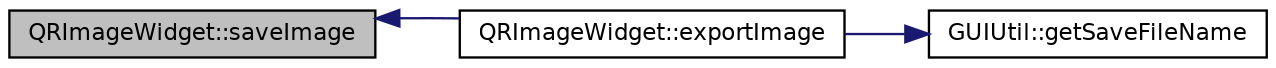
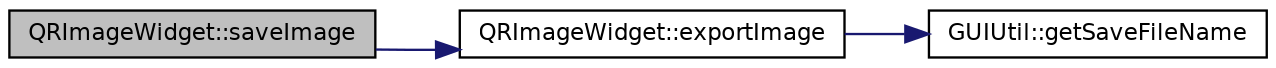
edge "QRImageWidget::exportImage" -> "QRImageWidget::saveImage": reversed
